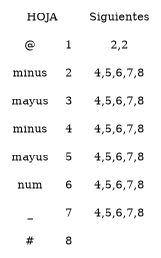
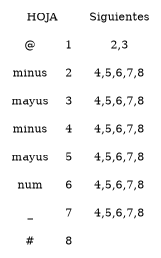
node "HOJA": text "2,2" -> "2,3"
